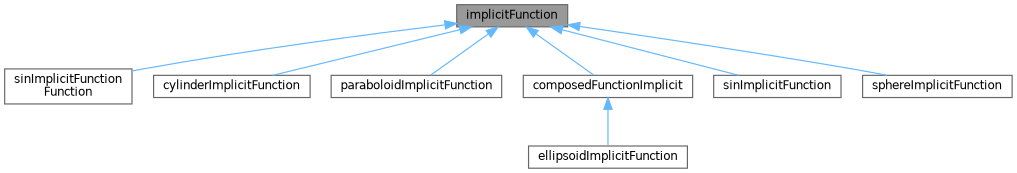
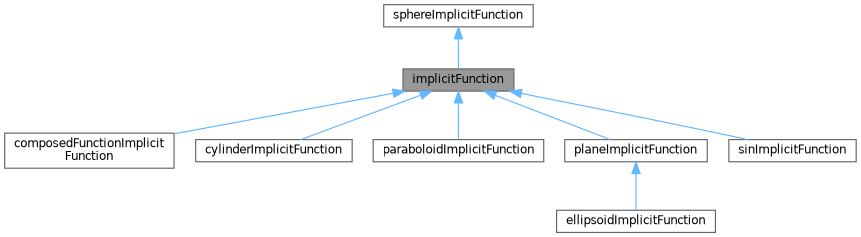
edge "sphereImplicitFunction" -> "implicitFunction": reversed
node "sinImplicitFunction Function": label "sinImplicitFunction Function" -> "composedFunctionImplicit Function"
node "composedFunctionImplicit": label "composedFunctionImplicit" -> "planeImplicitFunction"
